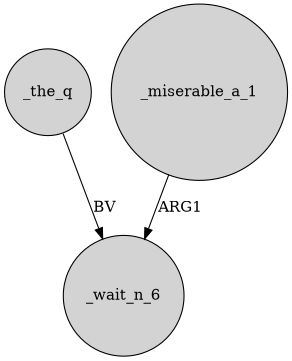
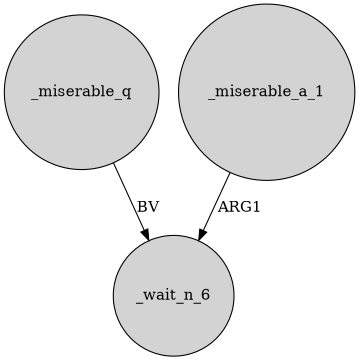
node "_the_q": label "_the_q" -> "_miserable_q"
